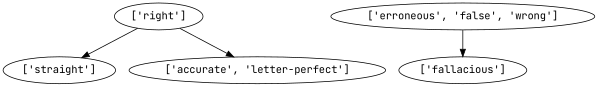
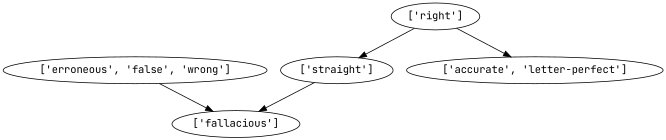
edge "['straight']" -> "['fallacious']": added
